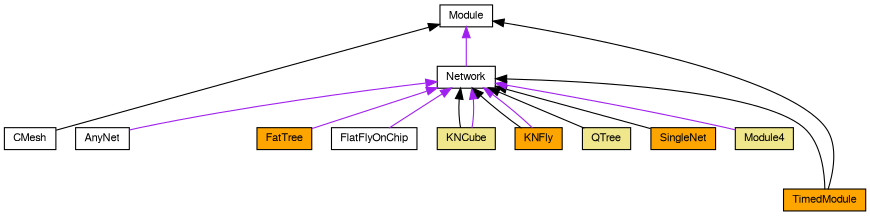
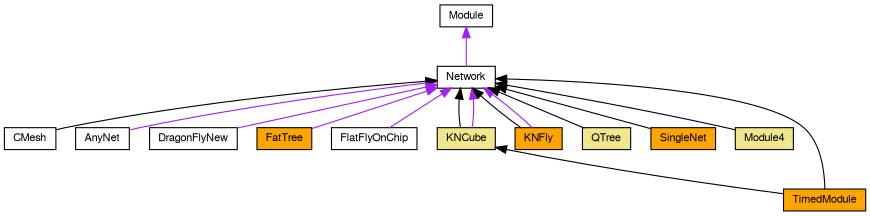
edge "TimedModule" -> "Module": now "TimedModule" -> "KNCube"
edge "CMesh" -> "Module": now "CMesh" -> "Network"
edge "Module4" -> "Network": color purple -> black
node "DragonFlyNew": added
